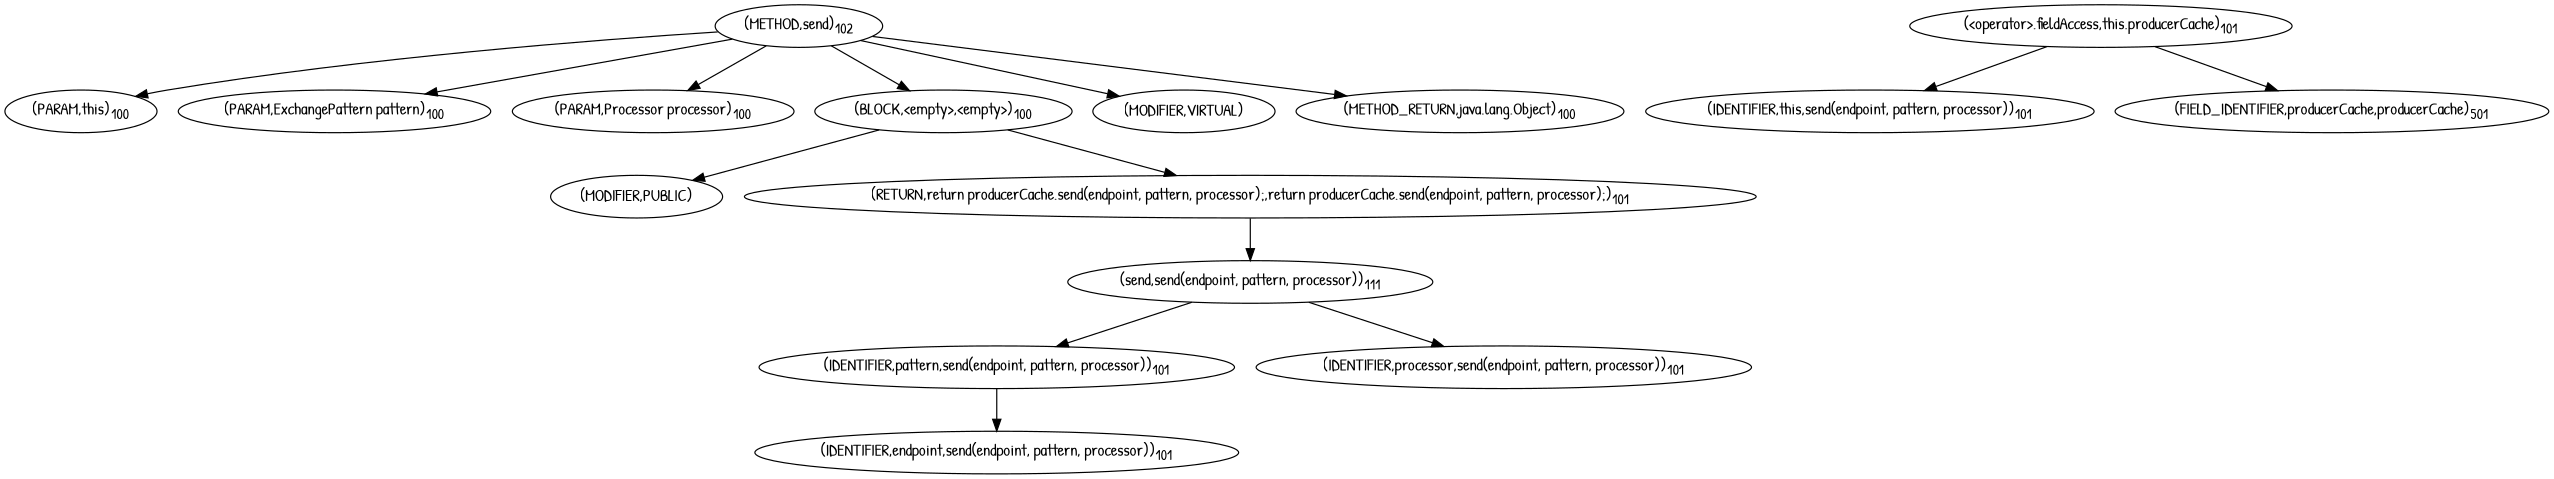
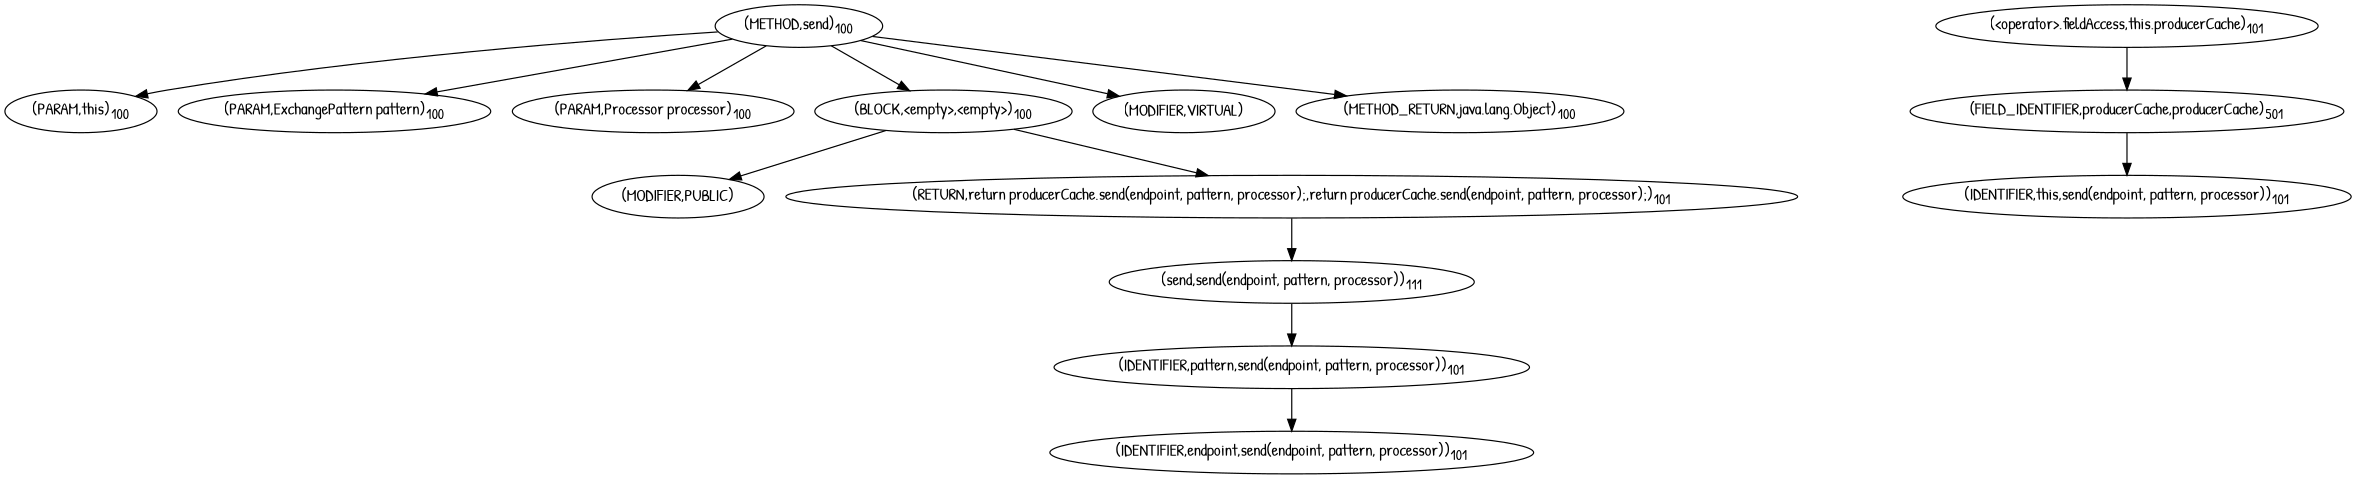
node "(METHOD,send)": text "102" -> "100"
edge "(<operator>.fieldAccess,this.producerCache)" -> "(IDENTIFIER,this,send(endpoint, pattern, processor))": now "(FIELD_IDENTIFIER,producerCache,producerCache)" -> "(IDENTIFIER,this,send(endpoint, pattern, processor))"
node "(IDENTIFIER,processor,send(endpoint, pattern, processor))": removed
